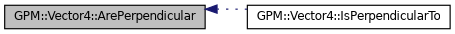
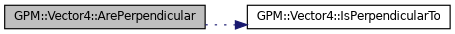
edge "GPM::Vector4::IsPerpendicularTo" -> "GPM::Vector4::ArePerpendicular": reversed
